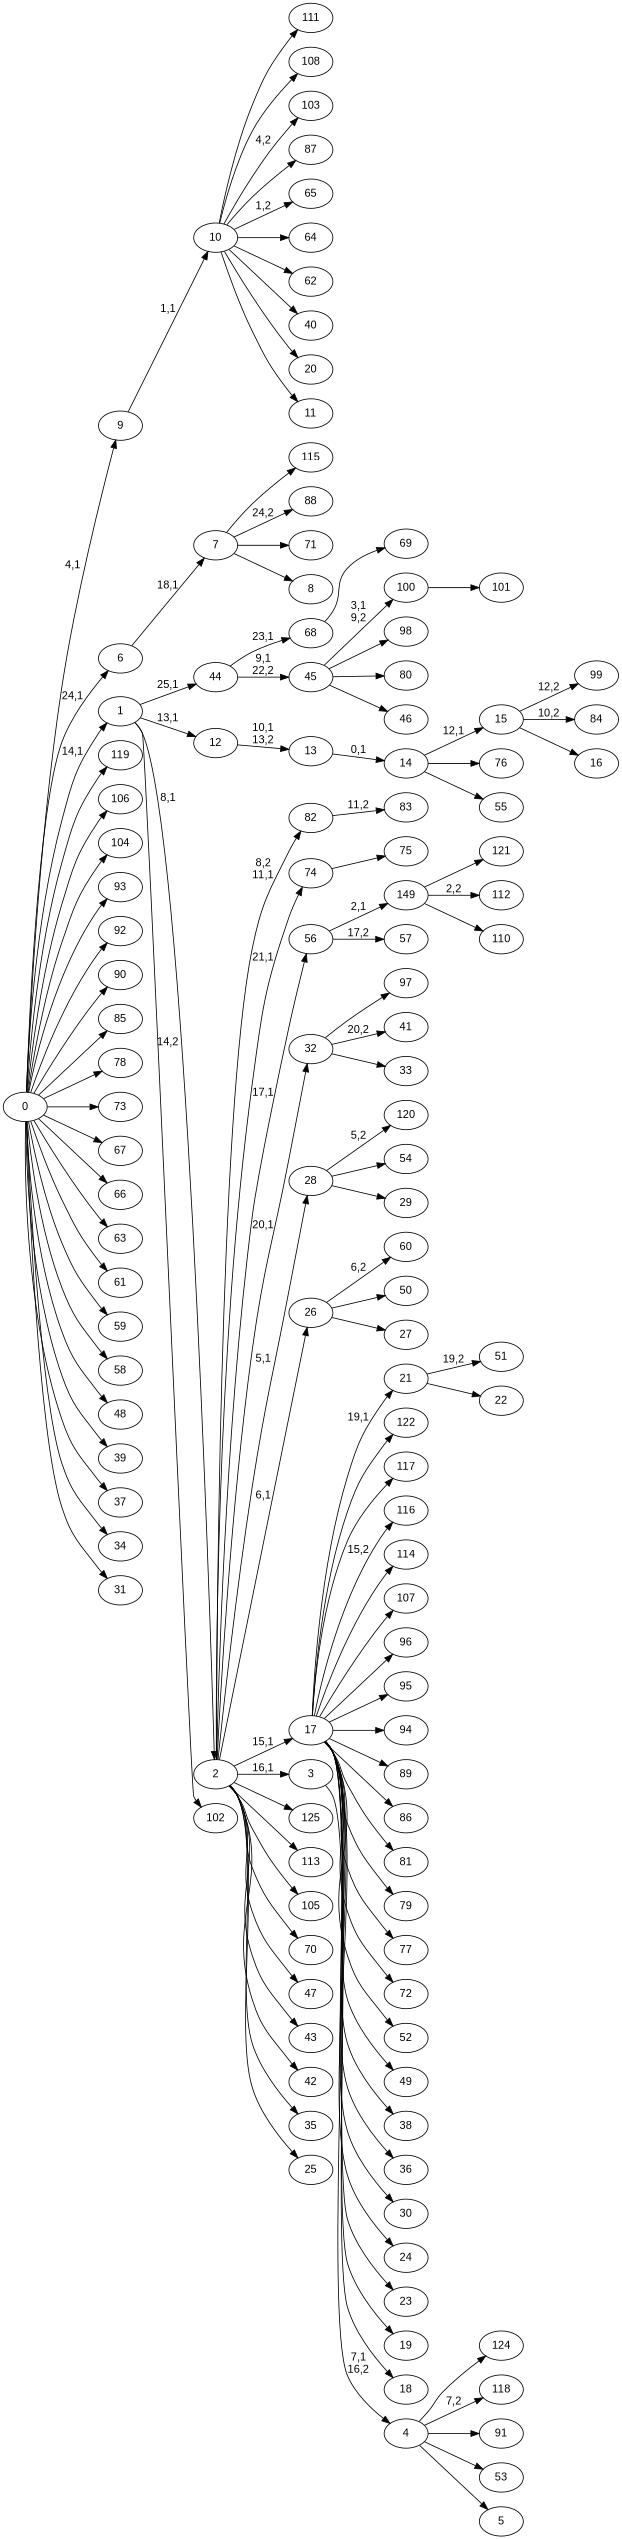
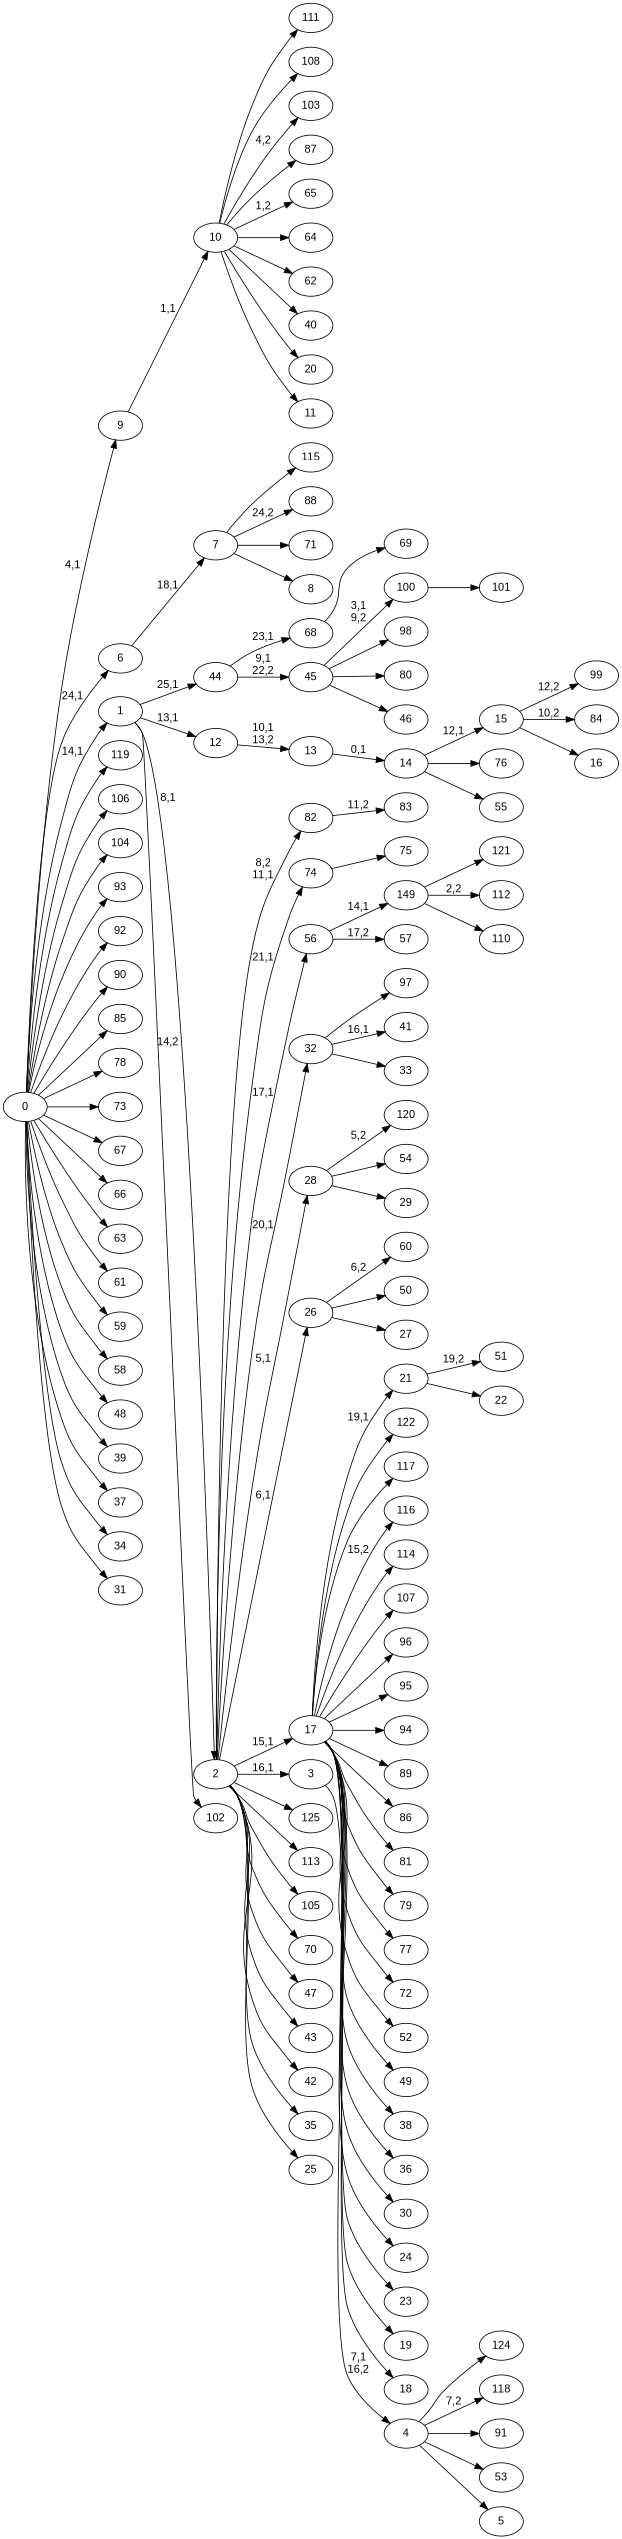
edge "56" -> "149": label "2,1" -> "14,1"
edge "32" -> "41": label "20,2" -> "16,1"
